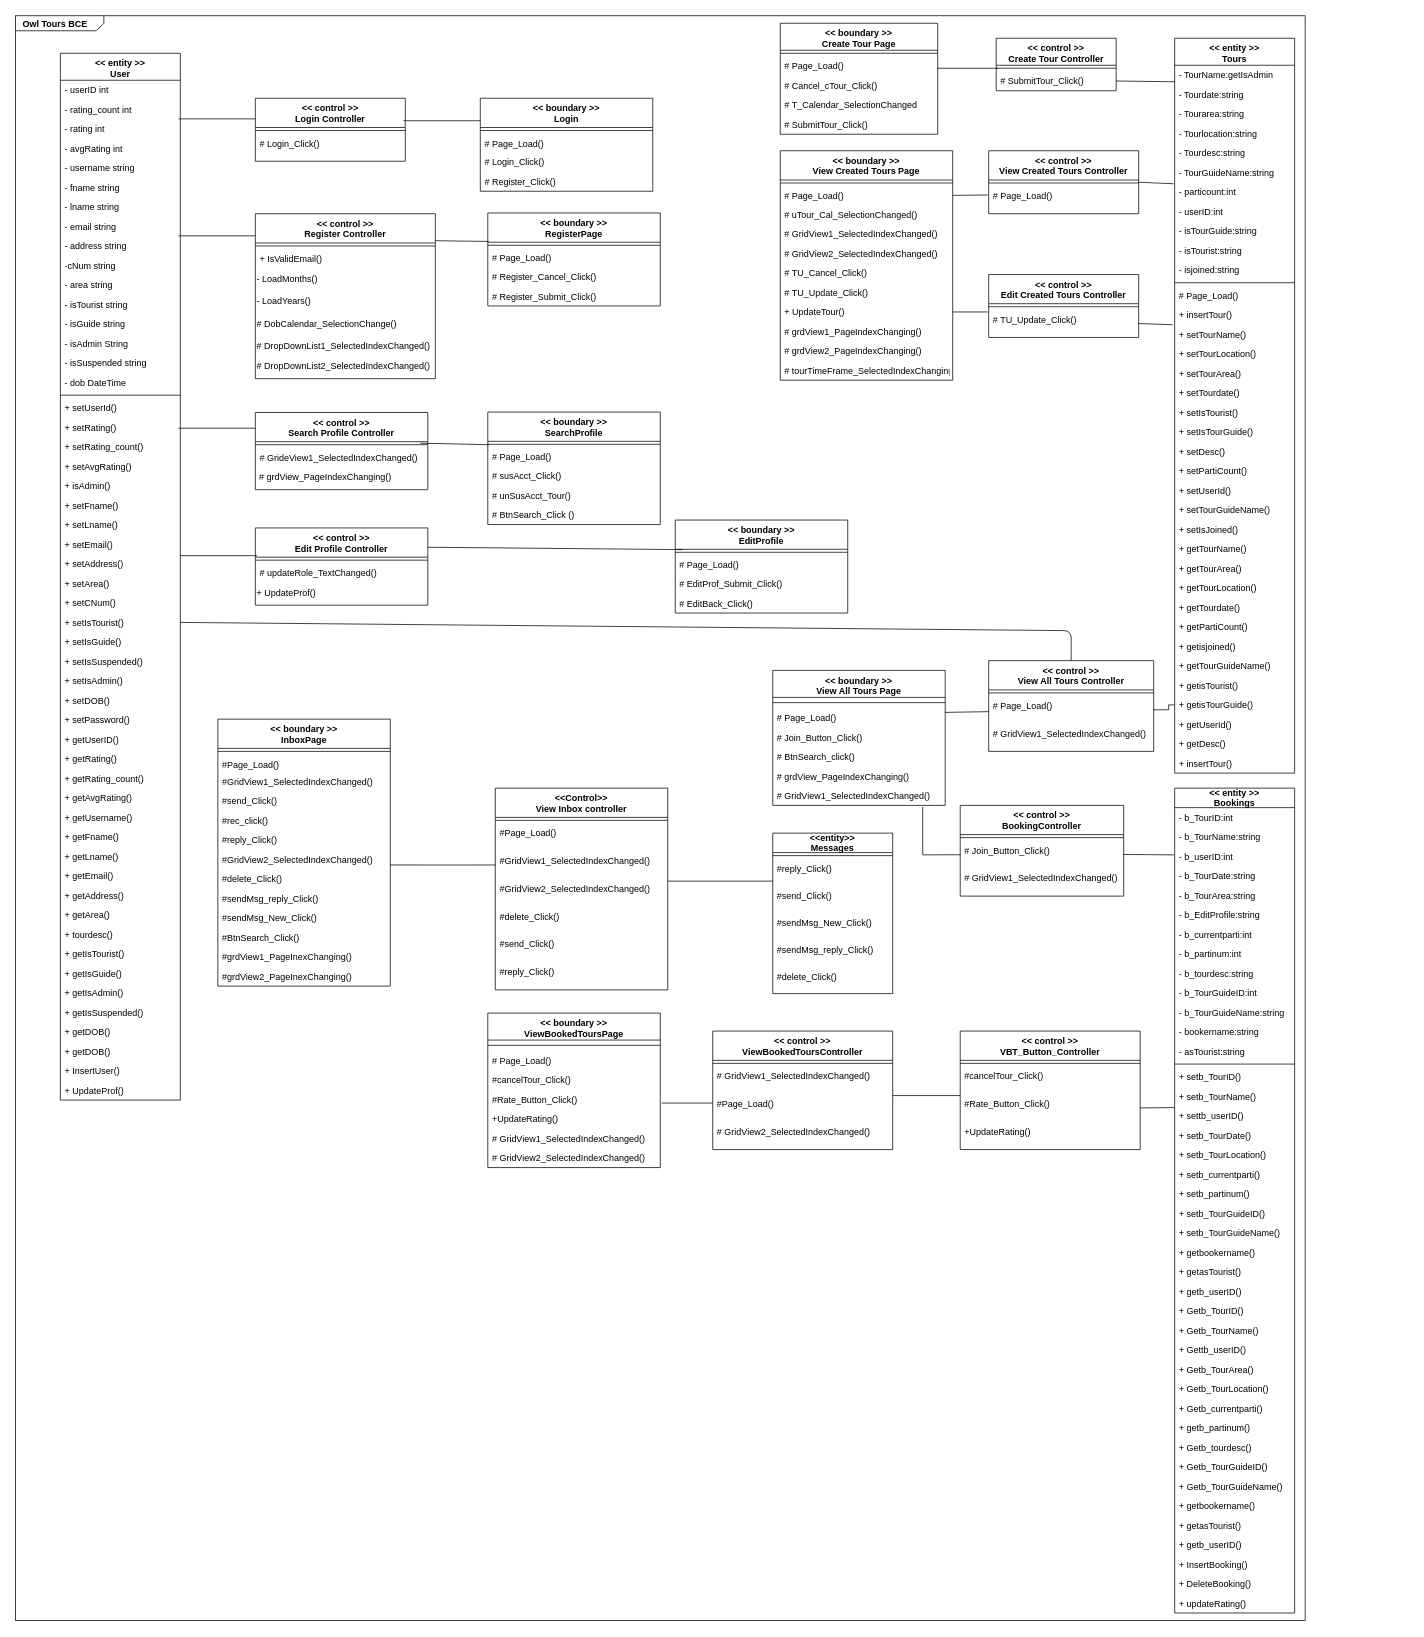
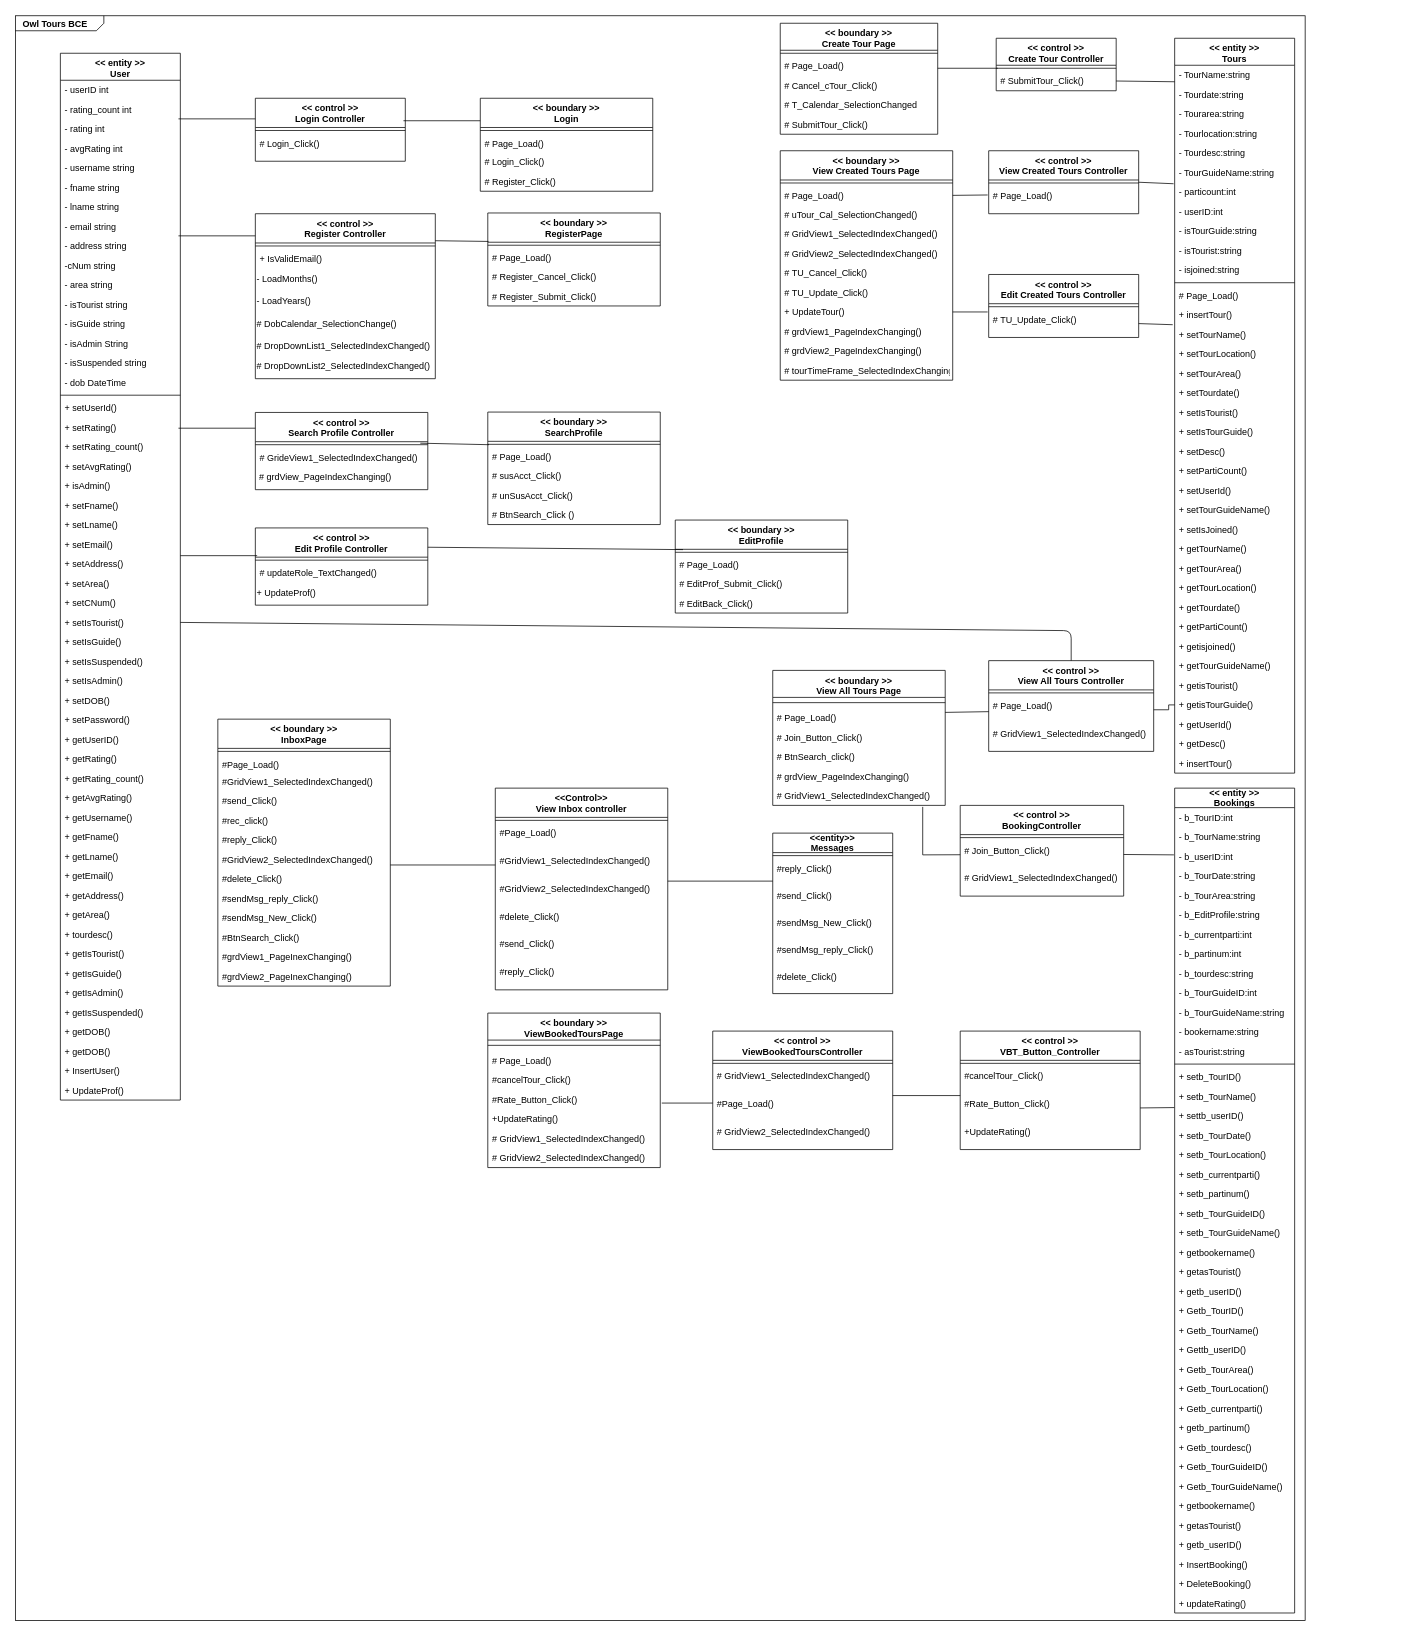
node "- TourName:getIsAdmin": label "- TourName:getIsAdmin" -> "- TourName:string"
node "# unSusAcct_Tour()": label "# unSusAcct_Tour()" -> "# unSusAcct_Click()"
